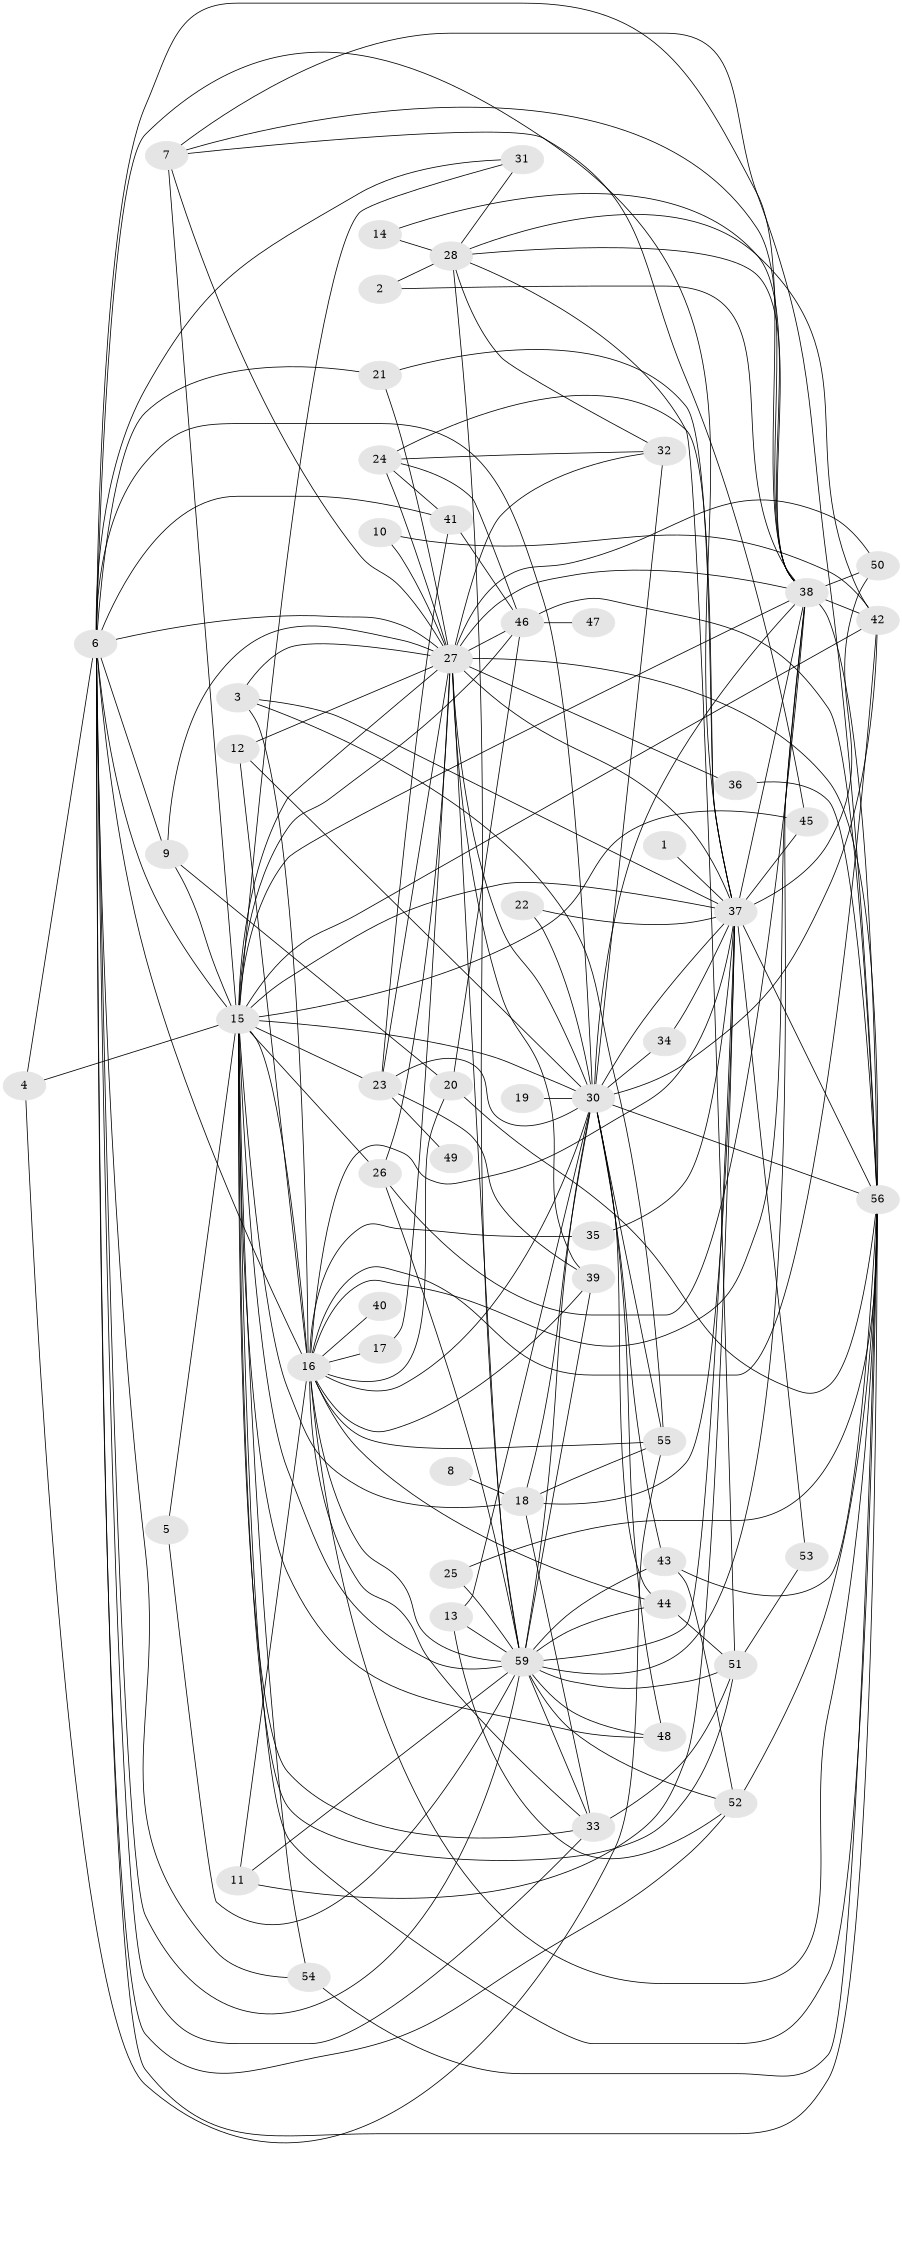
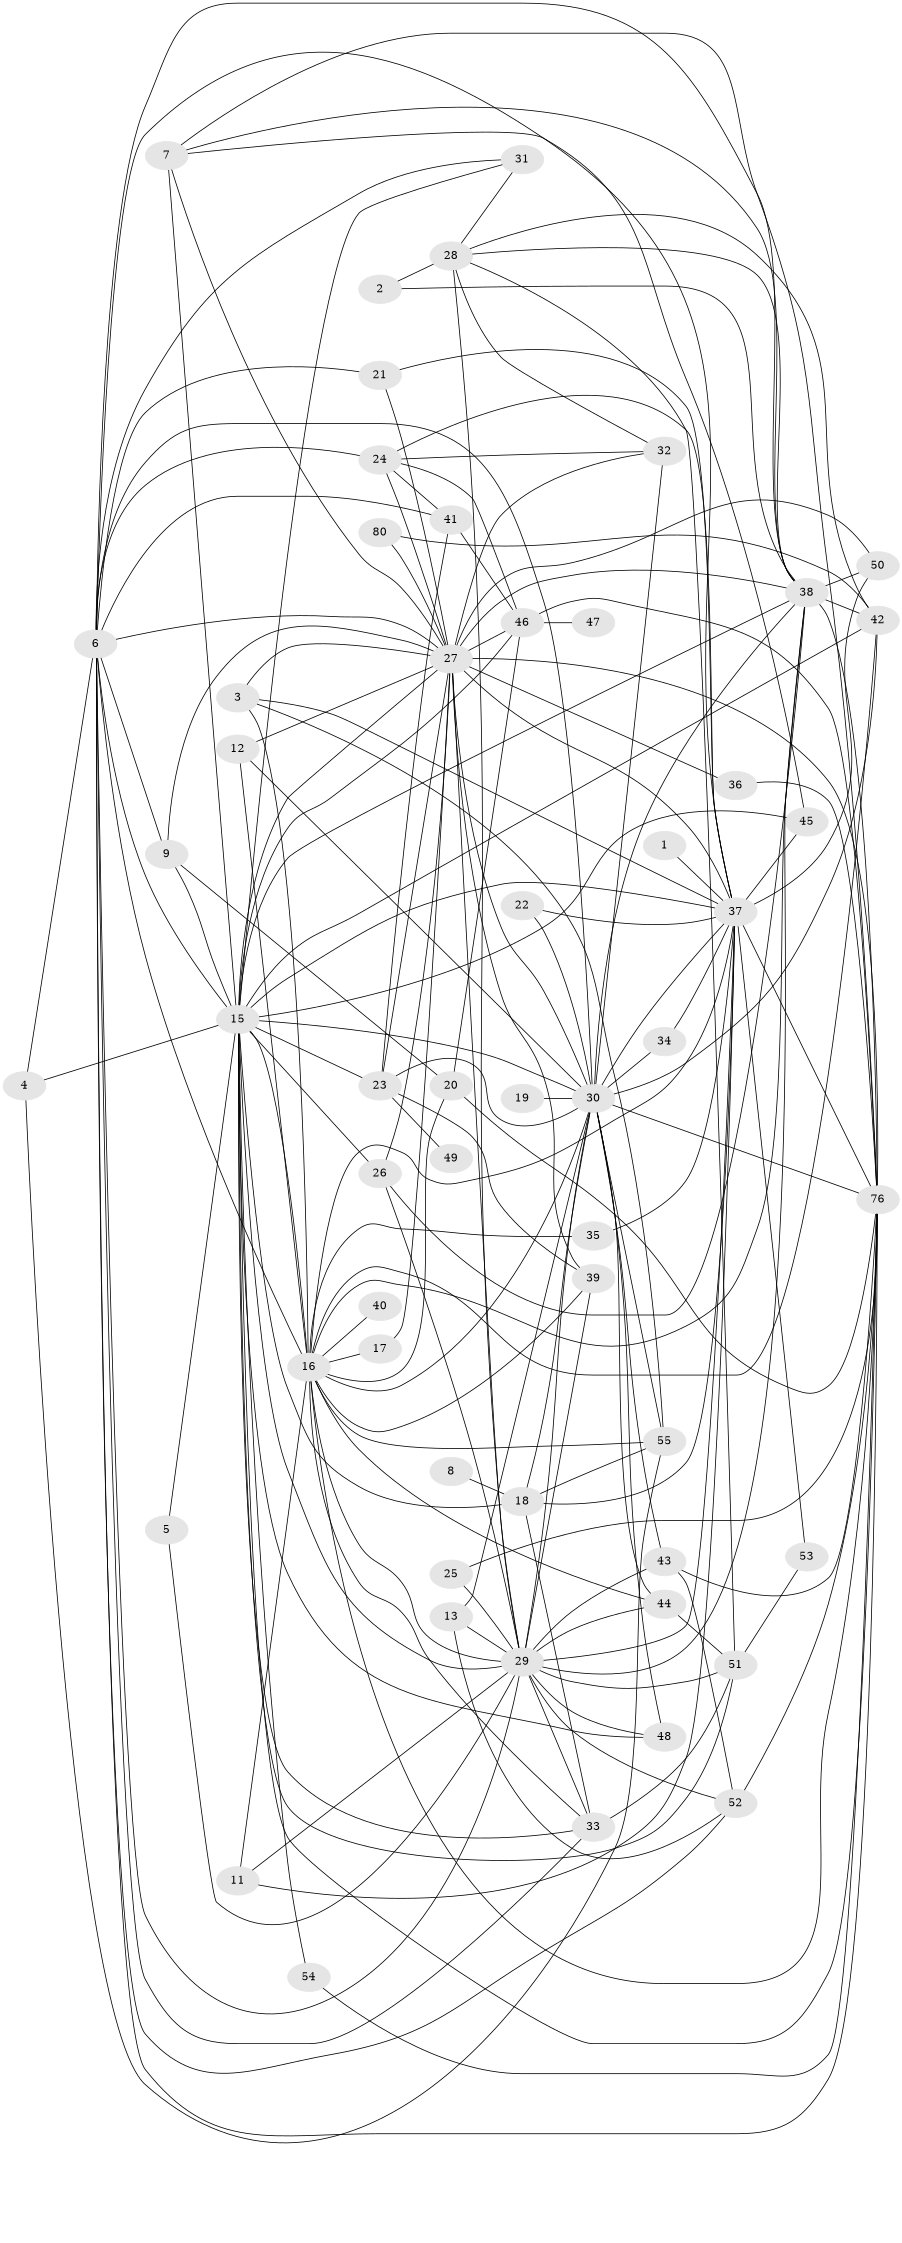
node "14": removed
node "10": label "10" -> "80"
edge "38" -- "37": removed
node "56": label "56" -> "76"
edge "6" -- "54": now "6" -- "24"
node "59": label "59" -> "29"
